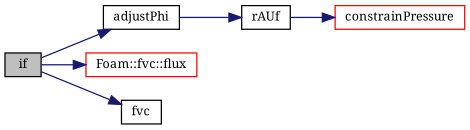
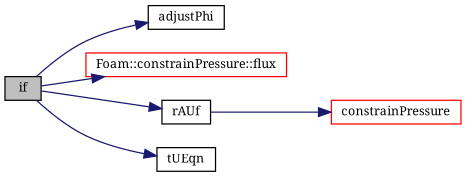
edge "adjustPhi" -> "rAUf": now "if" -> "rAUf"
node "Foam::fvc::flux": label "Foam::fvc::flux" -> "Foam::constrainPressure::flux"
node "fvc": label "fvc" -> "tUEqn"
